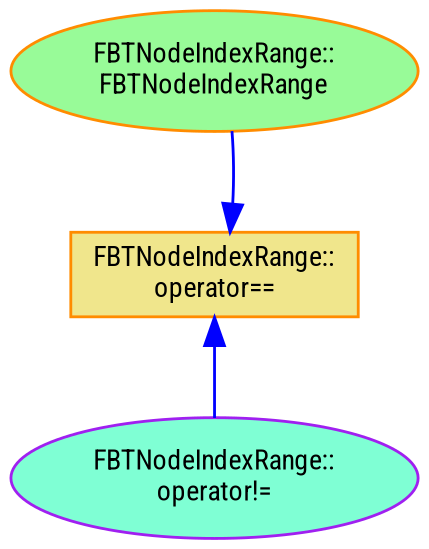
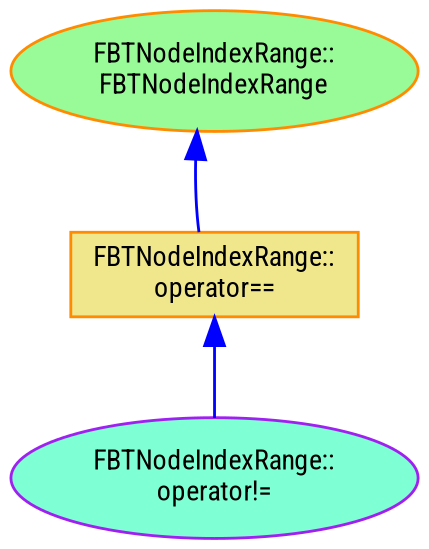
edge "FBTNodeIndexRange:: FBTNodeIndexRange" -> "FBTNodeIndexRange:: operator==": reversed
